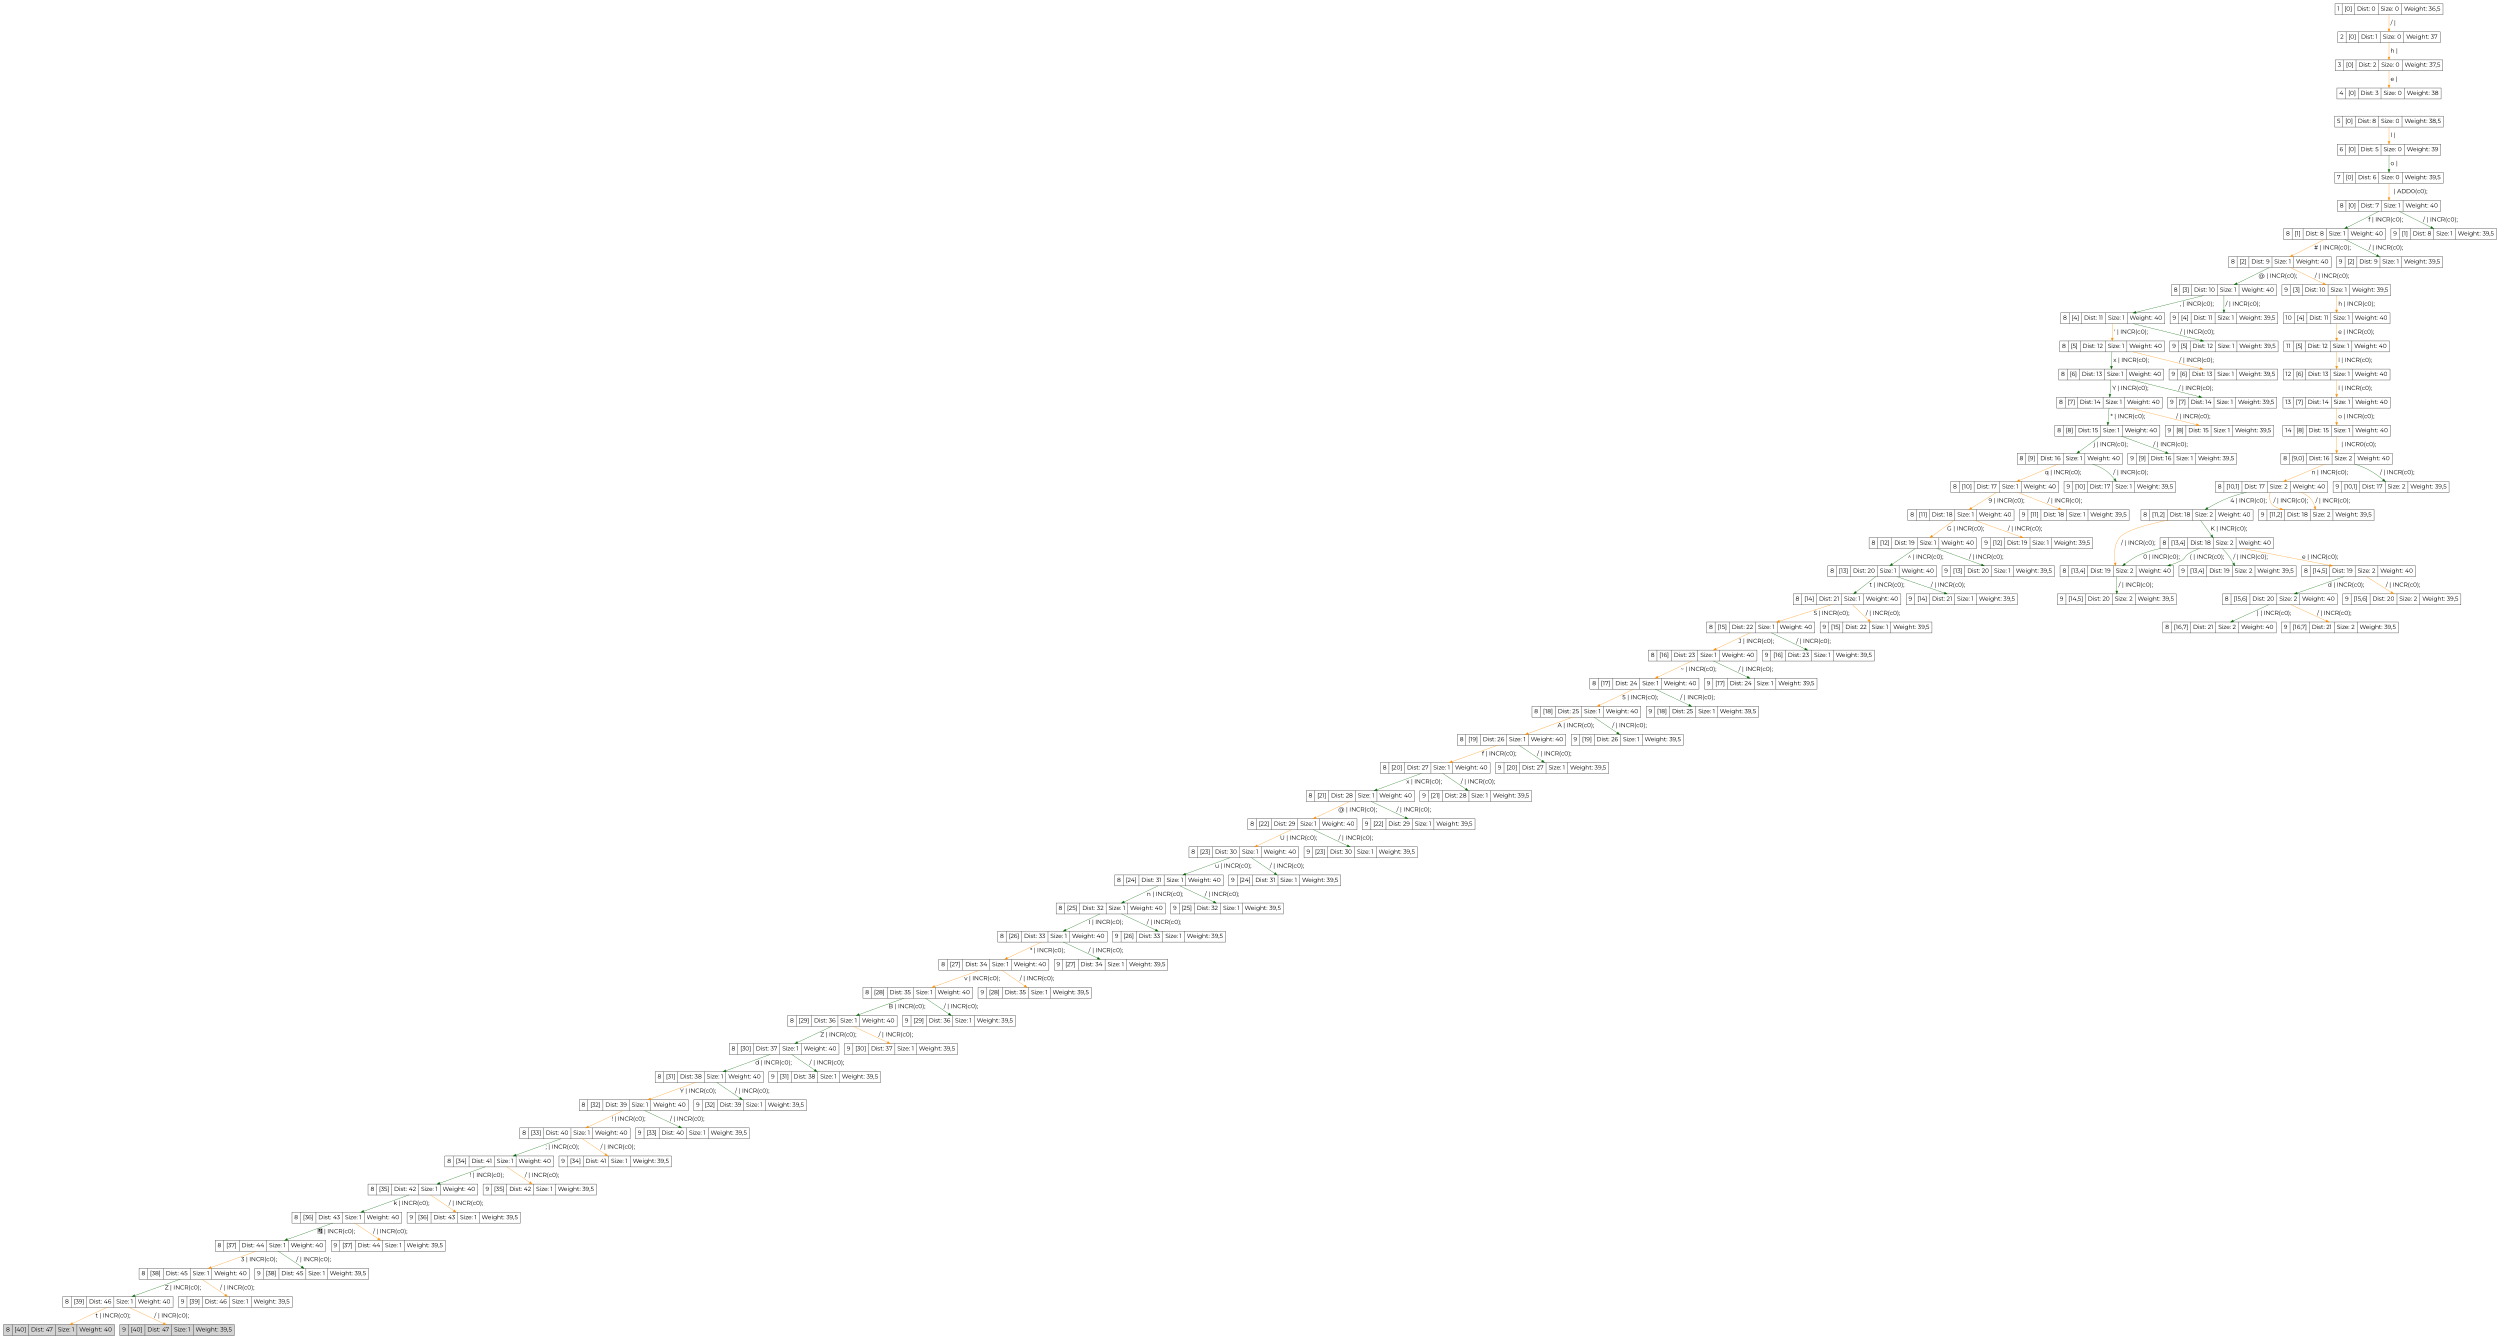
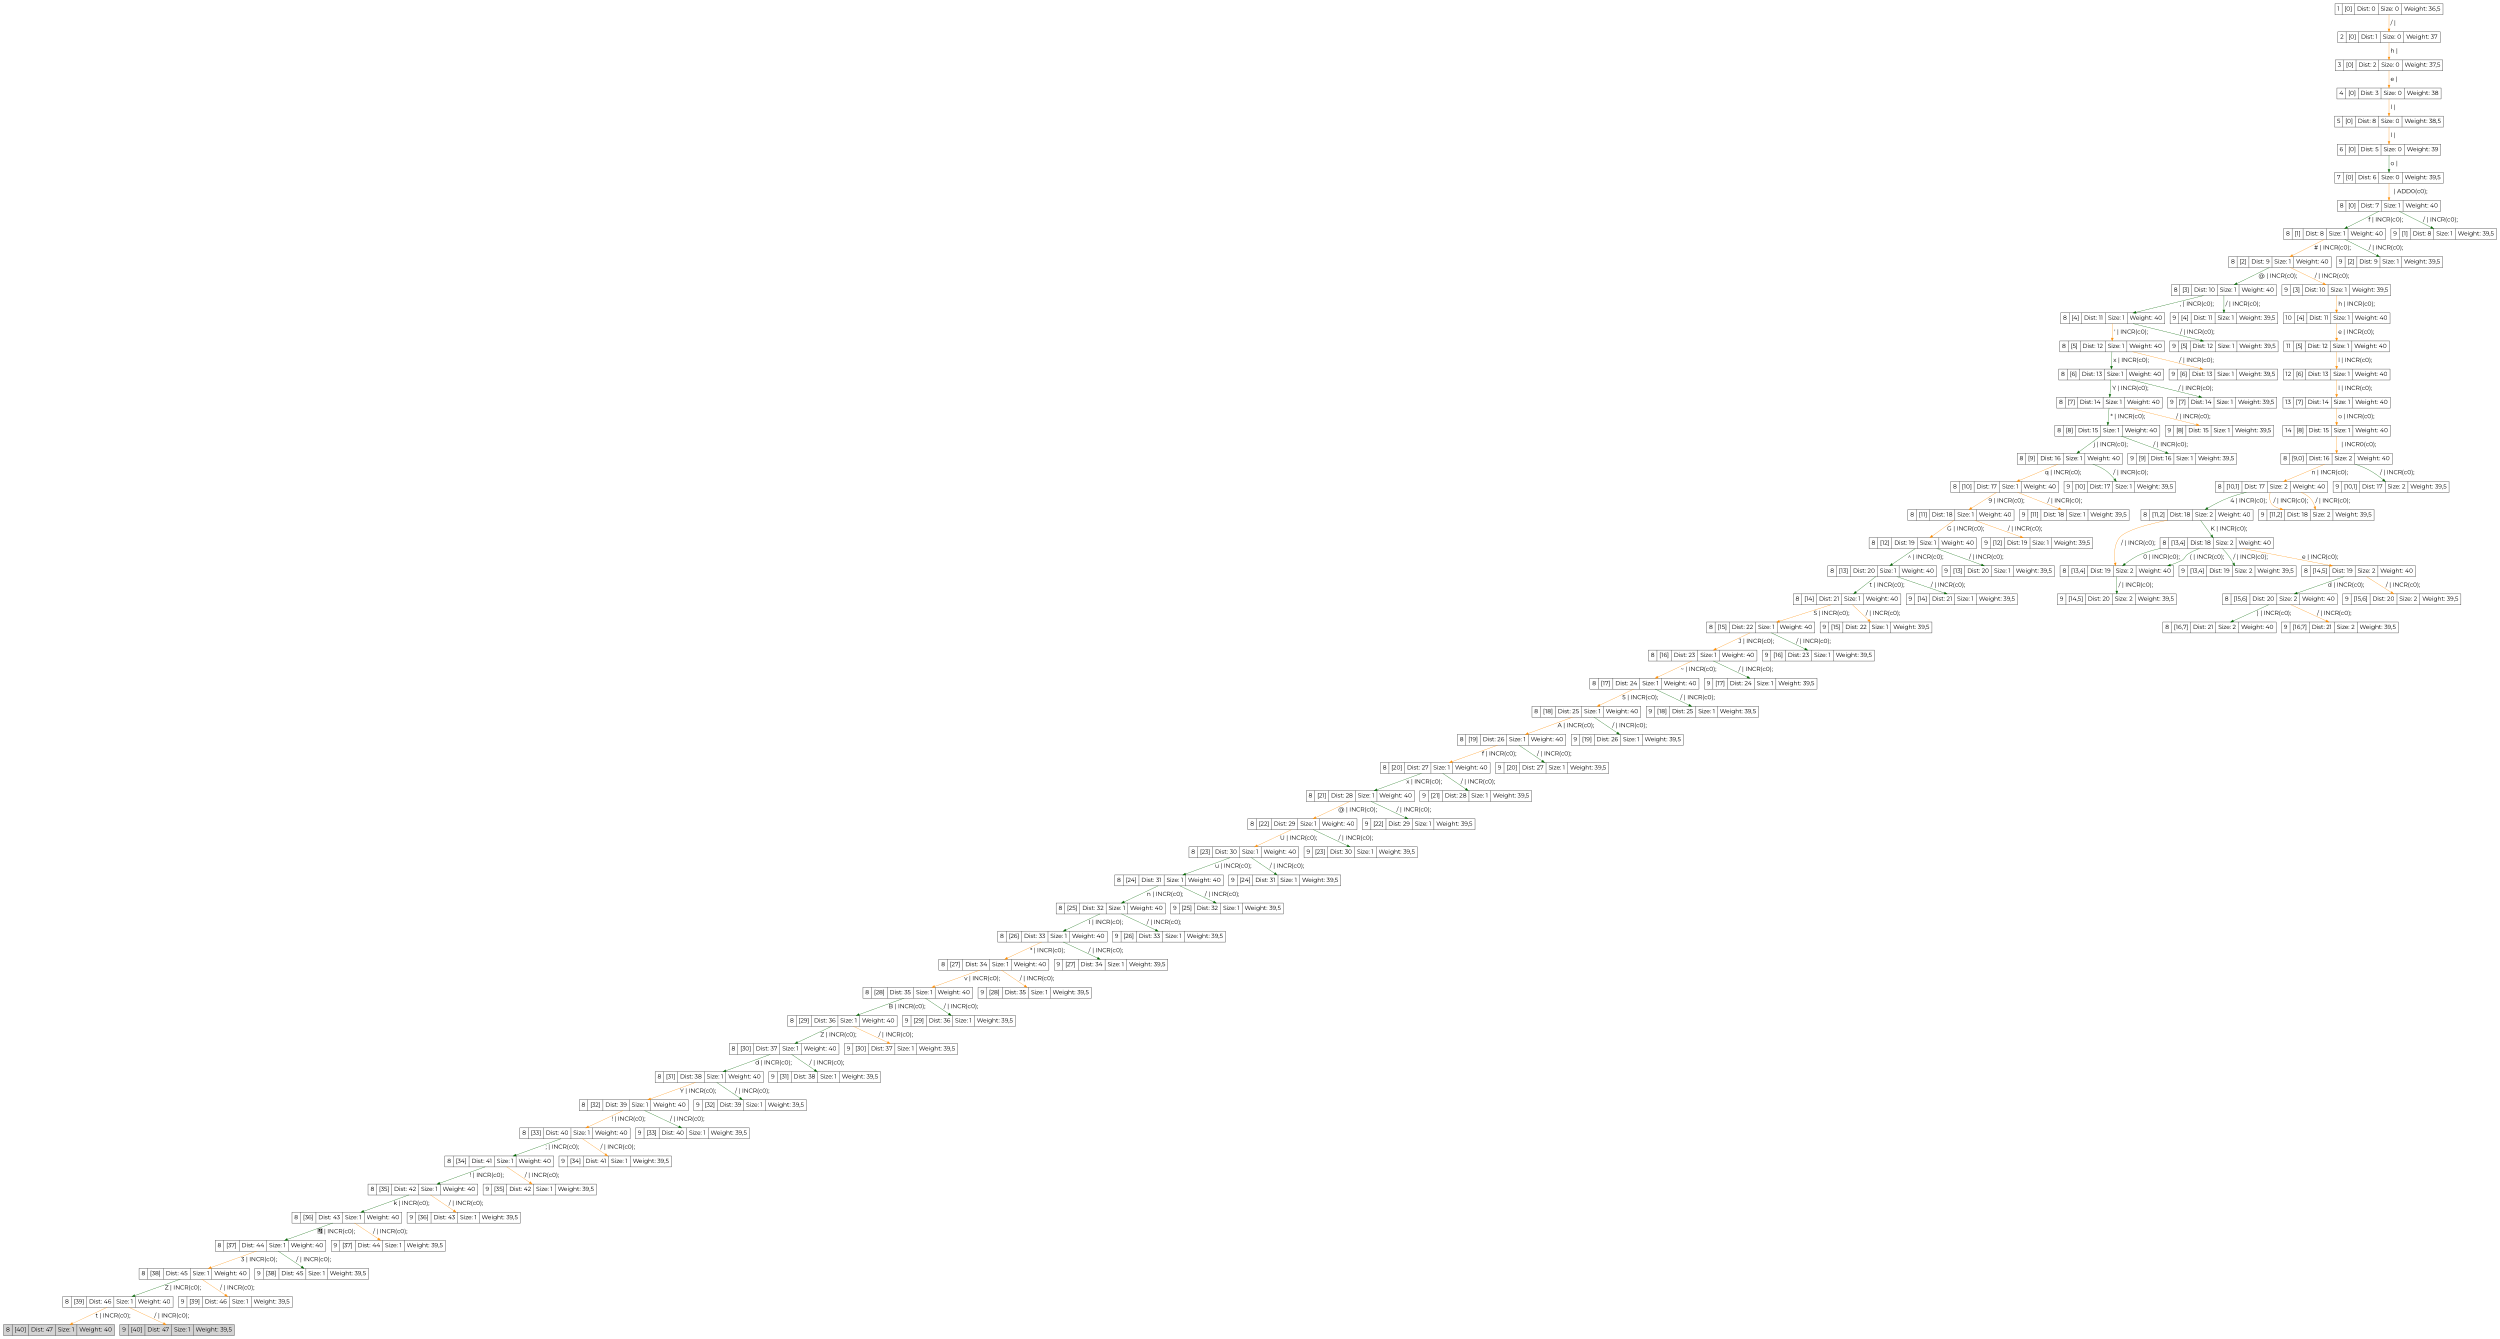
edge "4" -> "5": added, label "l |"
